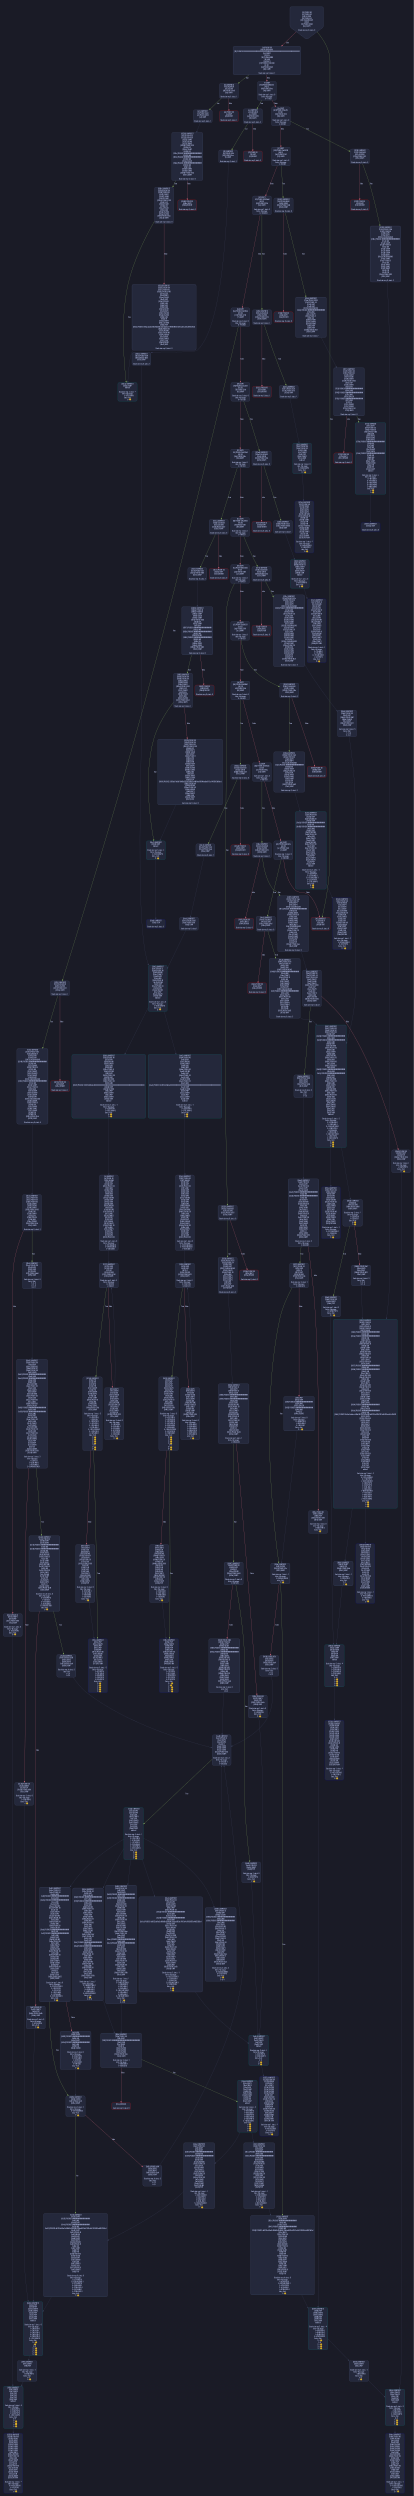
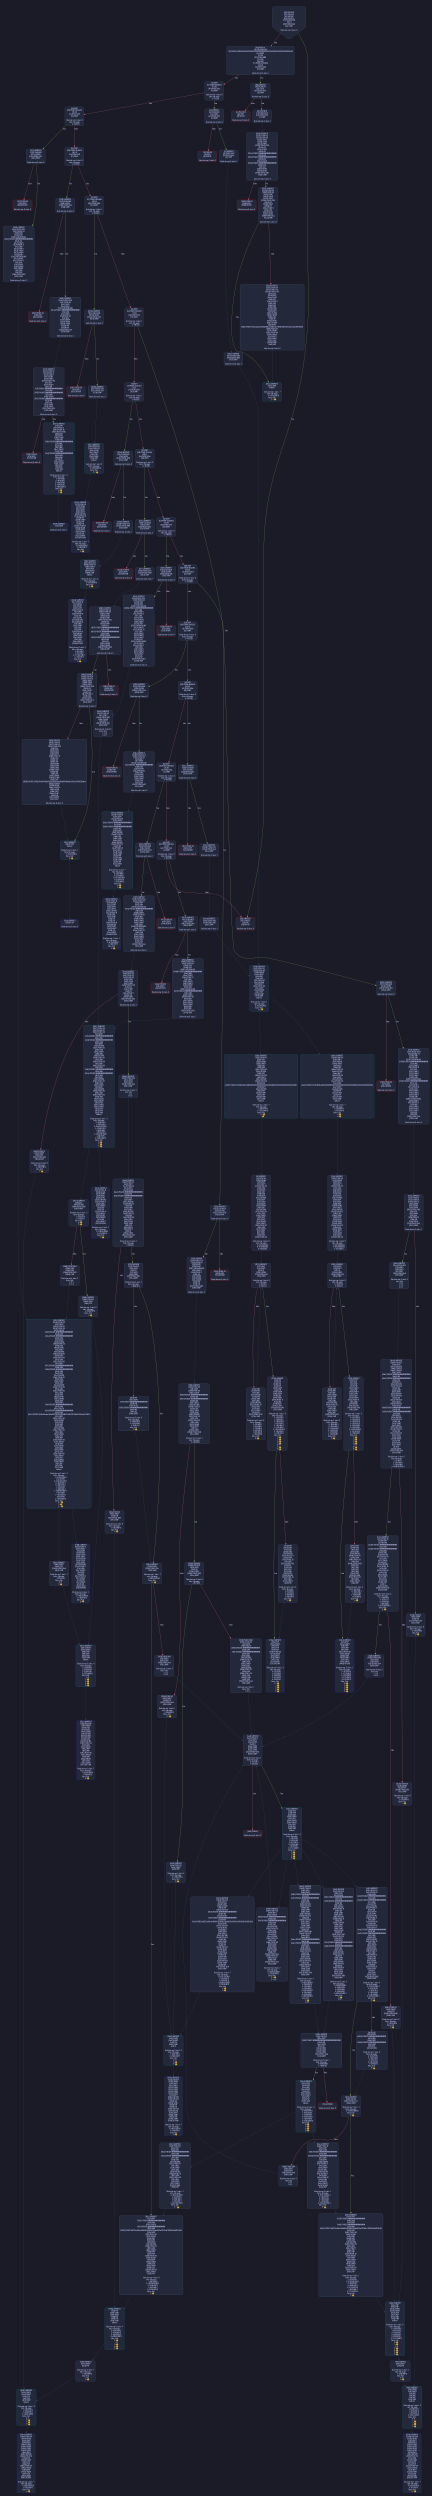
node "[0eb1] INVALID Stack size req: 0, sizeΔ: 0": added
